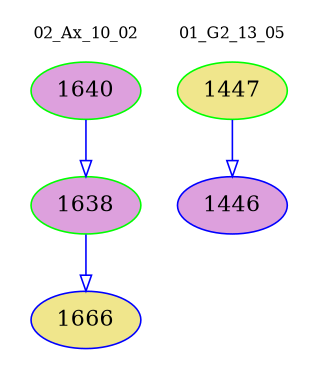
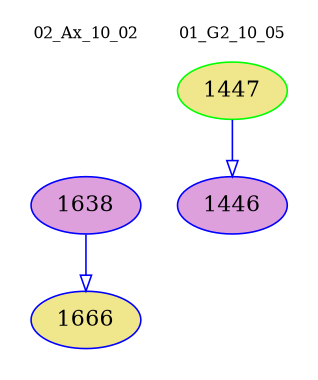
cluster "01_G2_13_05": label "01_G2_13_05" -> "01_G2_10_05"
node "1640": removed
node "1638": color green -> blue
